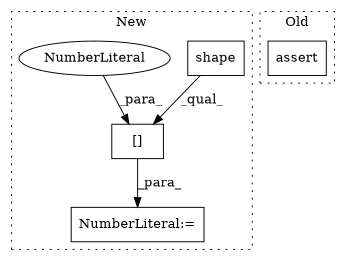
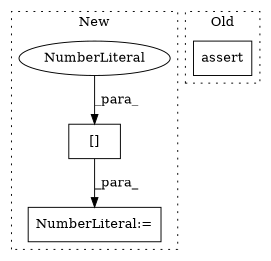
node "shape": removed
